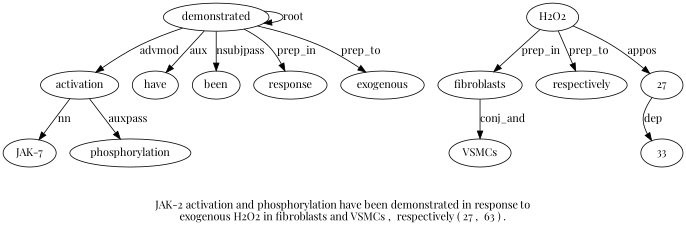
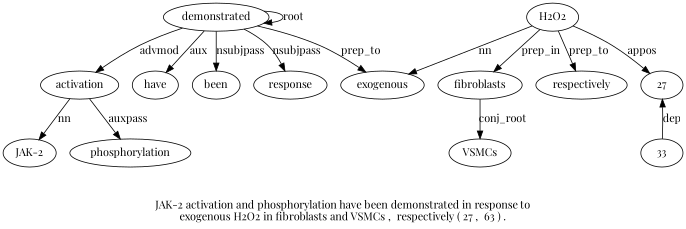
edge "H2O2" -> "exogenous": added, label "nn"
edge "demonstrated" -> "response": label "prep_in" -> "nsubjpass"
edge "27" -> "33": reversed
edge "fibroblasts" -> "VSMCs": label "conj_and" -> "conj_root"
node "JAK-7": label "JAK-7" -> "JAK-2"
